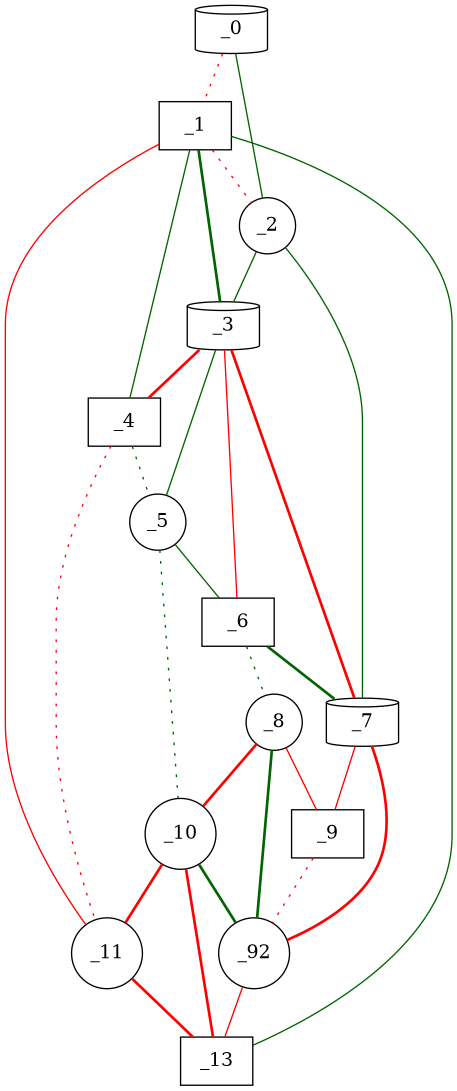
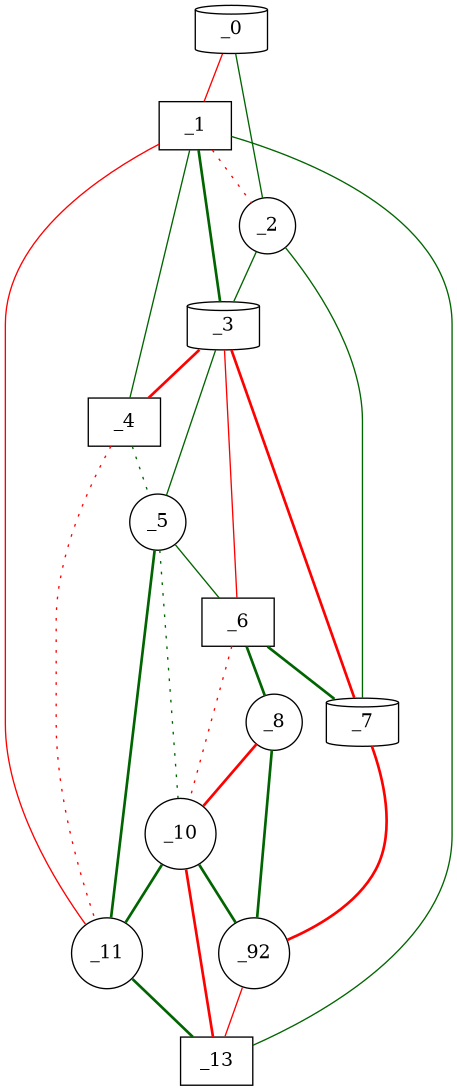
edge "_0" -- "_1": style dotted -> solid
edge "_6" -- "_8": style dotted -> bold
edge "_6" -- "_10": added
edge "_5" -- "_11": added
node "_9": removed
edge "_10" -- "_11": color red -> darkgreen
edge "_11" -- "_13": color red -> darkgreen
